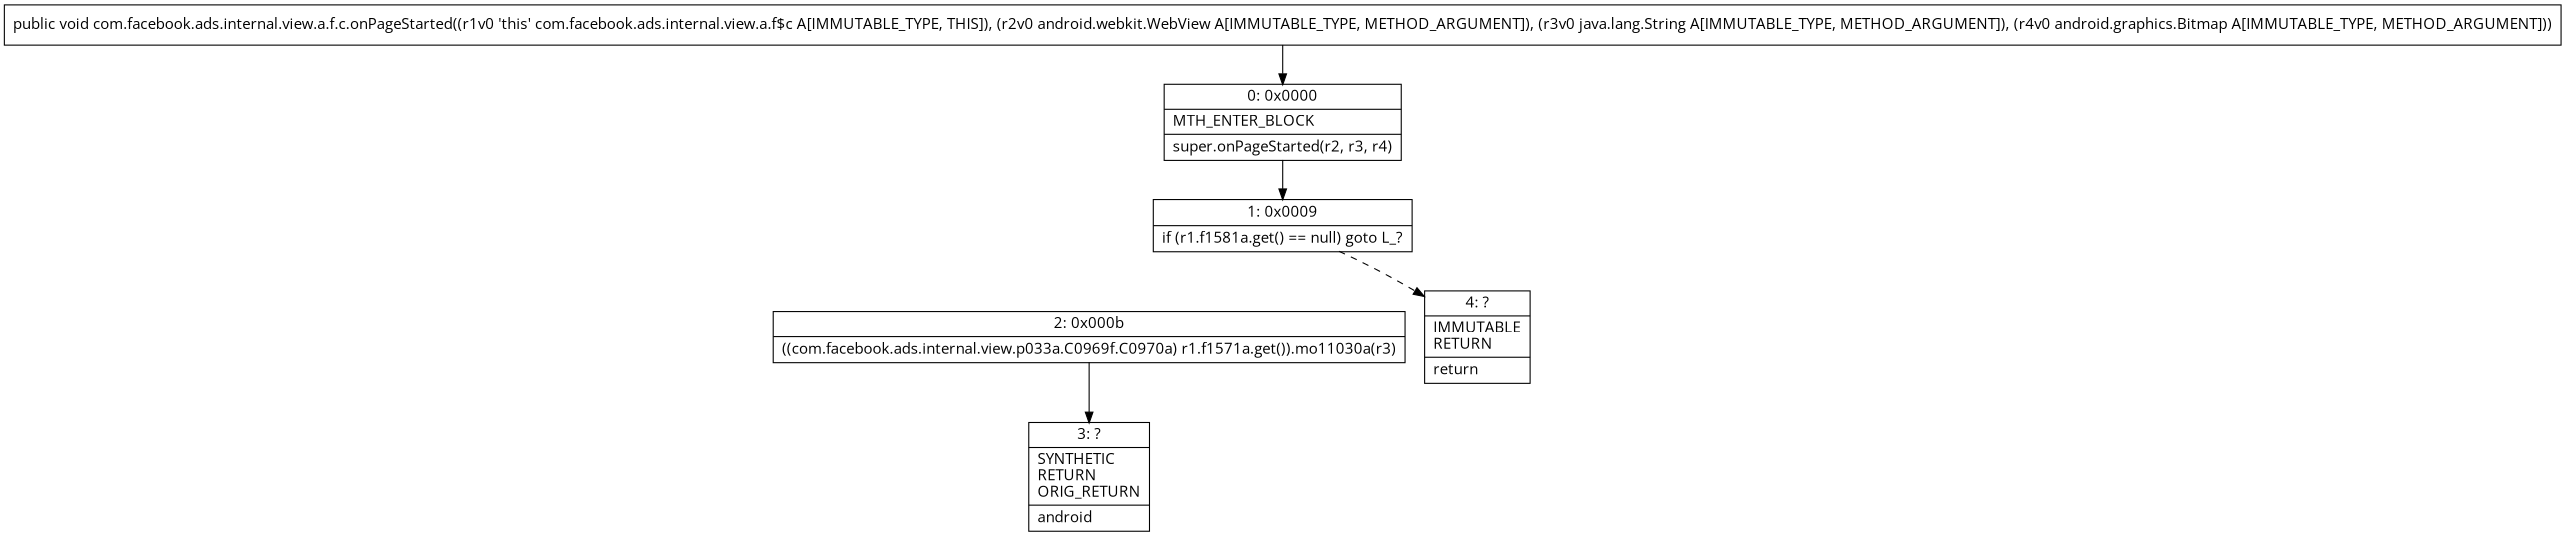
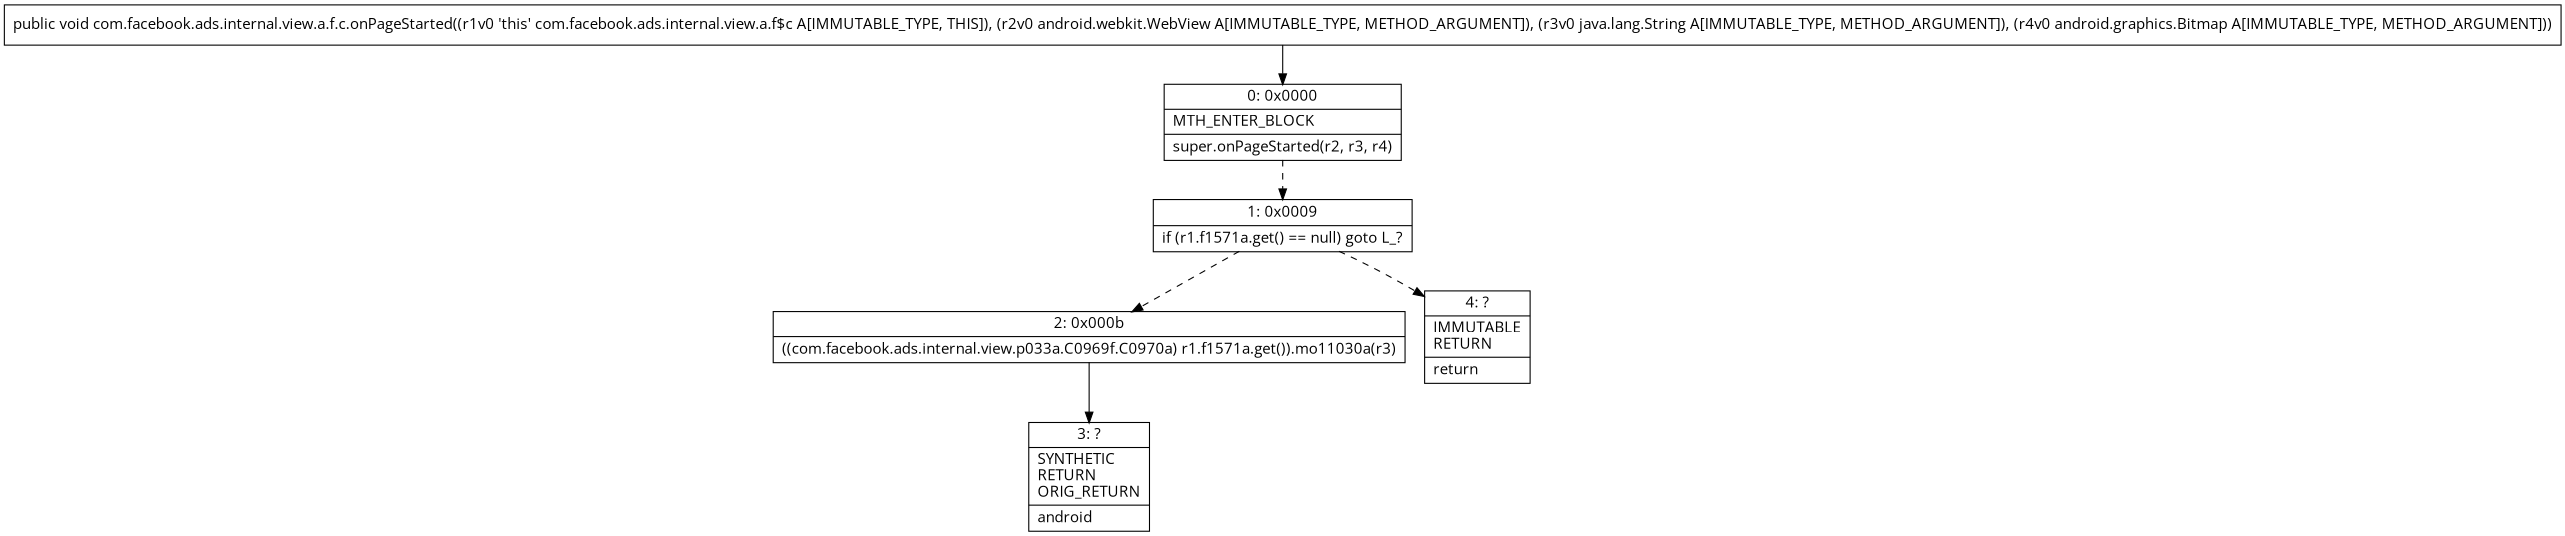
edge "0: 0x0000" -> "1: 0x0009": style solid -> dashed
node "1: 0x0009": text "if (r1.f1581a.get() == null) goto L_?" -> "if (r1.f1571a.get() == null) goto L_?"
edge "1: 0x0009" -> "2: 0x000b": added
